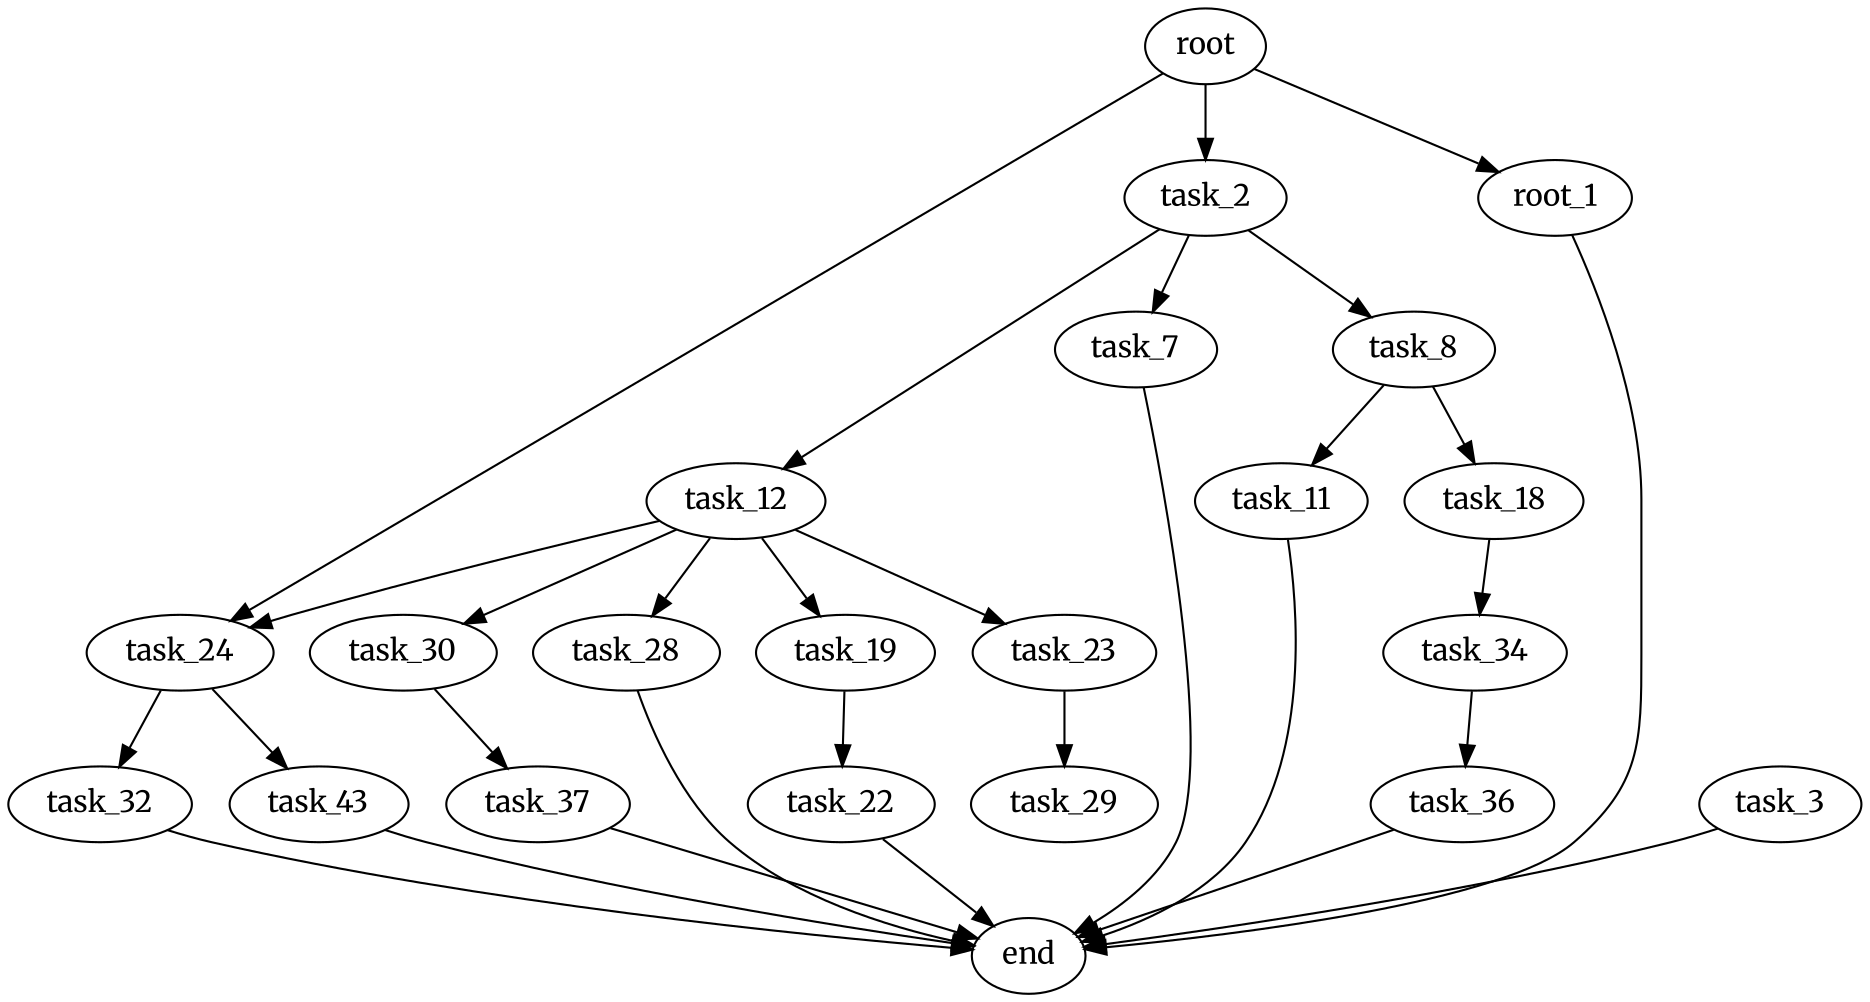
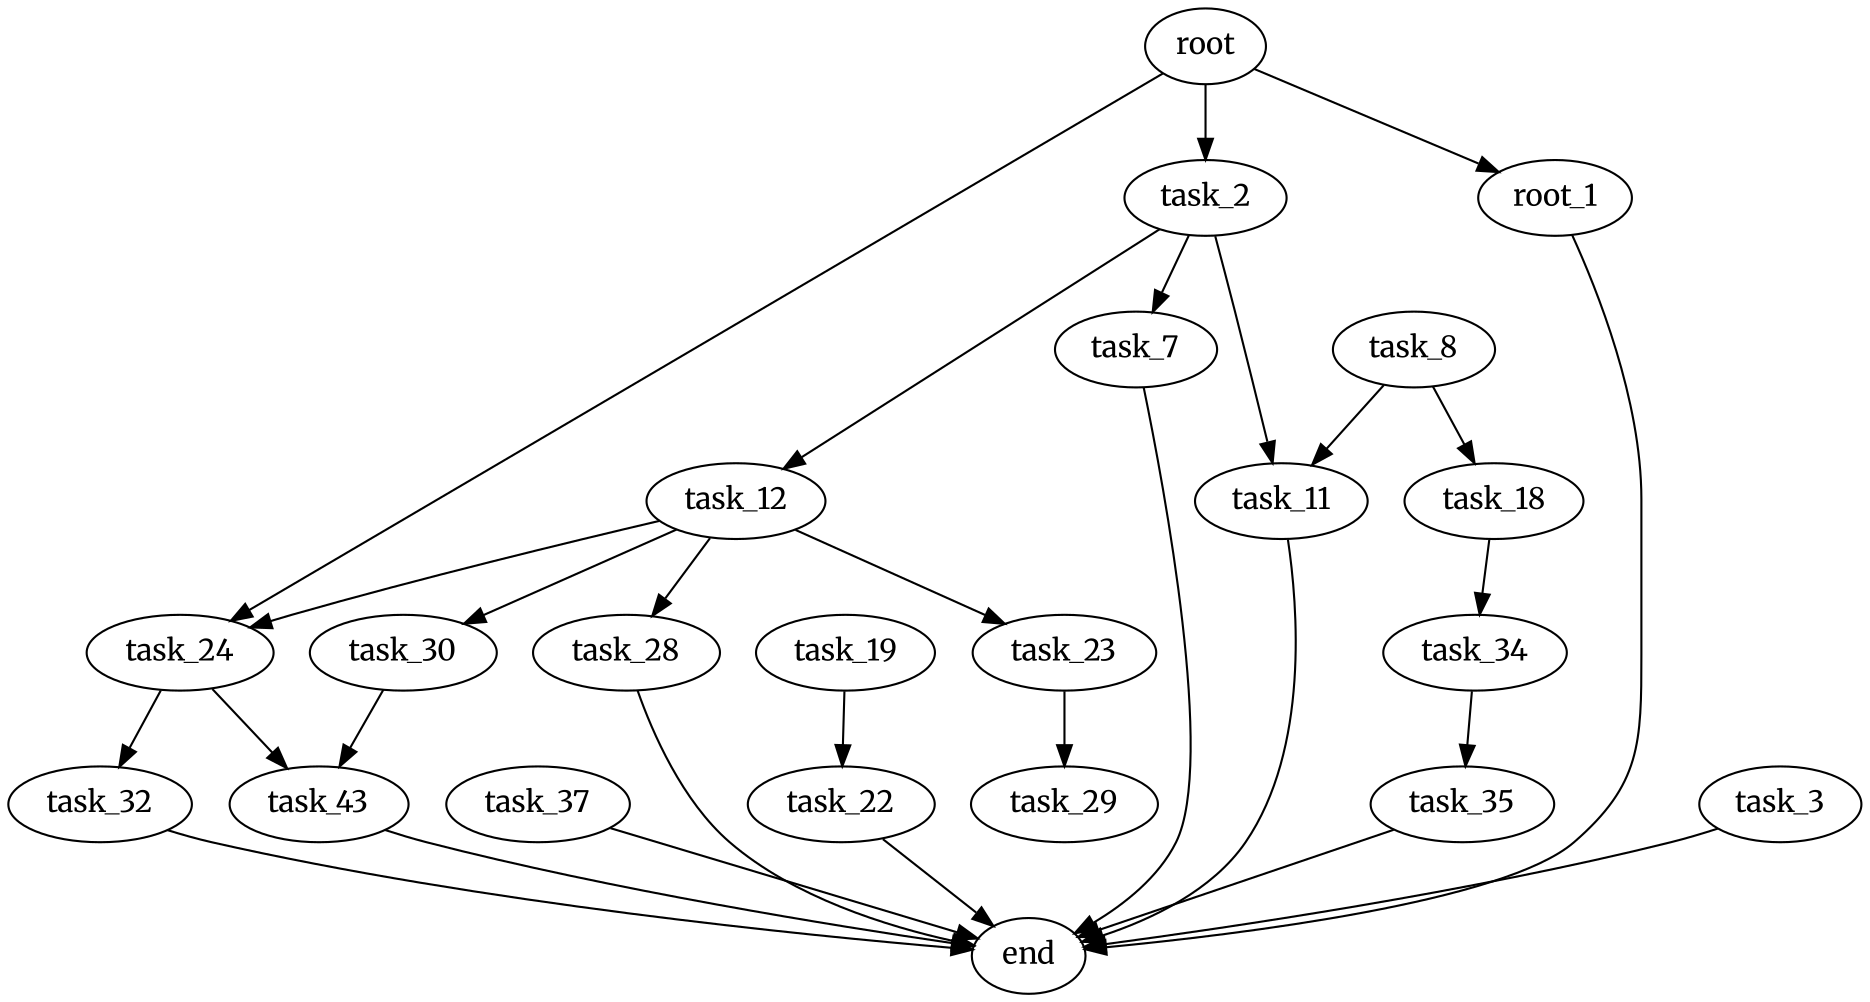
edge "task_2" -> "task_8": now "task_2" -> "task_11"
edge "task_12" -> "task_19": removed
edge "task_30" -> "task_37": now "task_30" -> "task_43"
node "task_36": label "task_36" -> "task_35"
